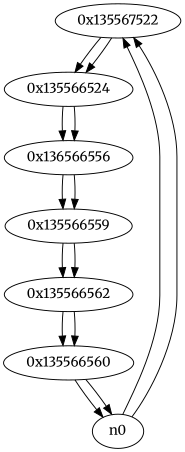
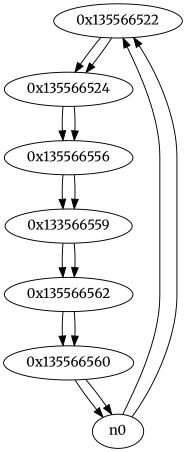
node "0x135567522": label "0x135567522" -> "0x135566522"
node "0x136566556": label "0x136566556" -> "0x135566556"
node "0x135566559": label "0x135566559" -> "0x133566559"
